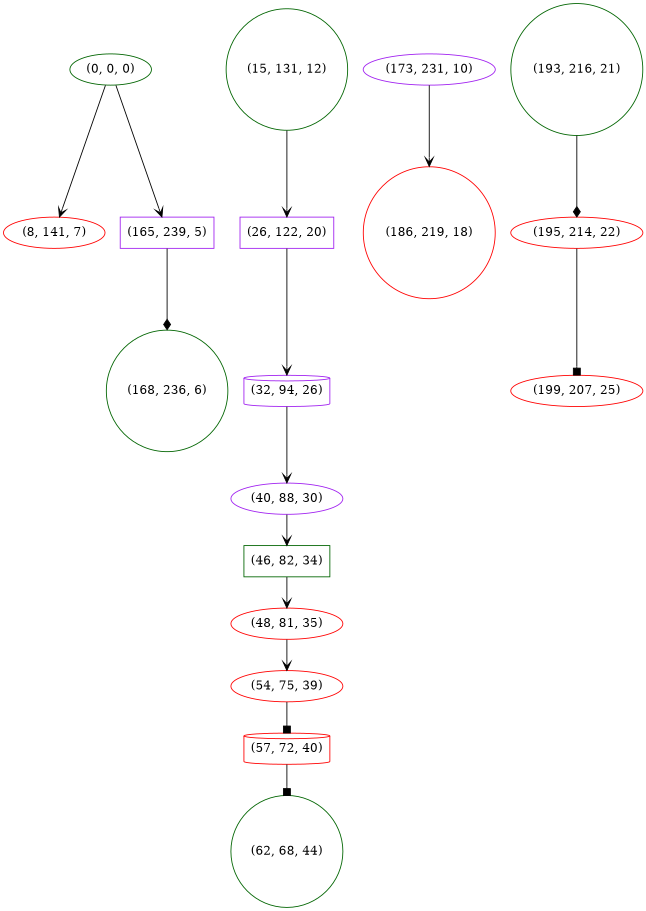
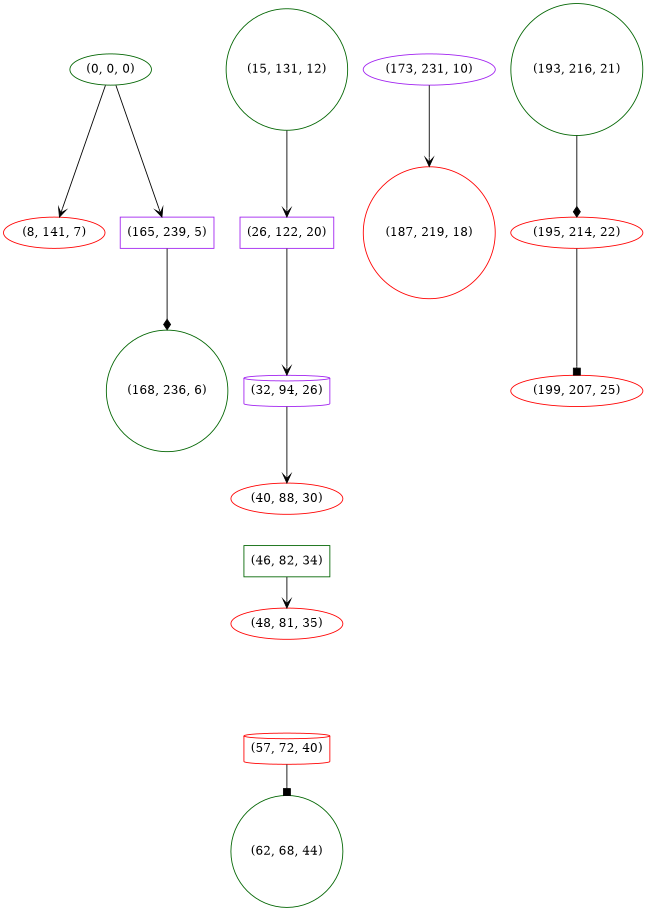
node "(186, 219, 18)": label "(186, 219, 18)" -> "(187, 219, 18)"
node "(40, 88, 30)": color purple -> red
edge "(40, 88, 30)" -> "(46, 82, 34)": removed
node "(54, 75, 39)": removed
